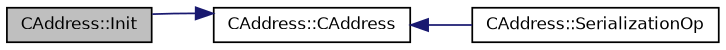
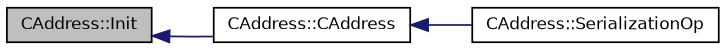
edge "CAddress::Init" -> "CAddress::CAddress": reversed
